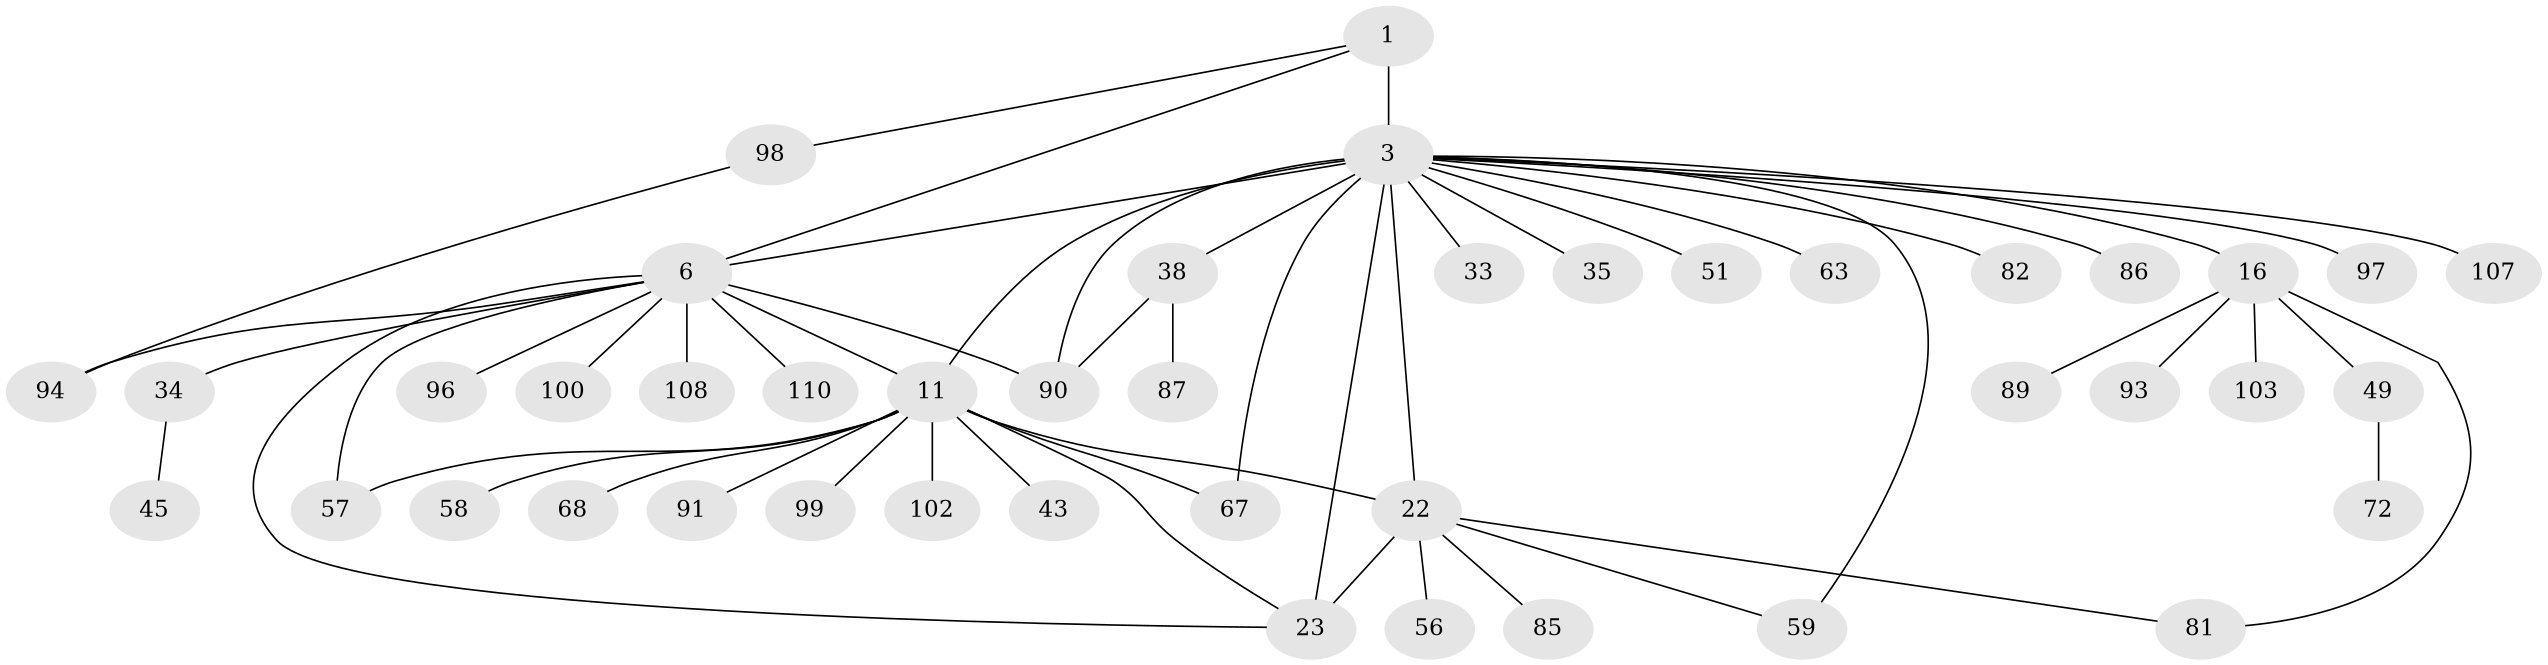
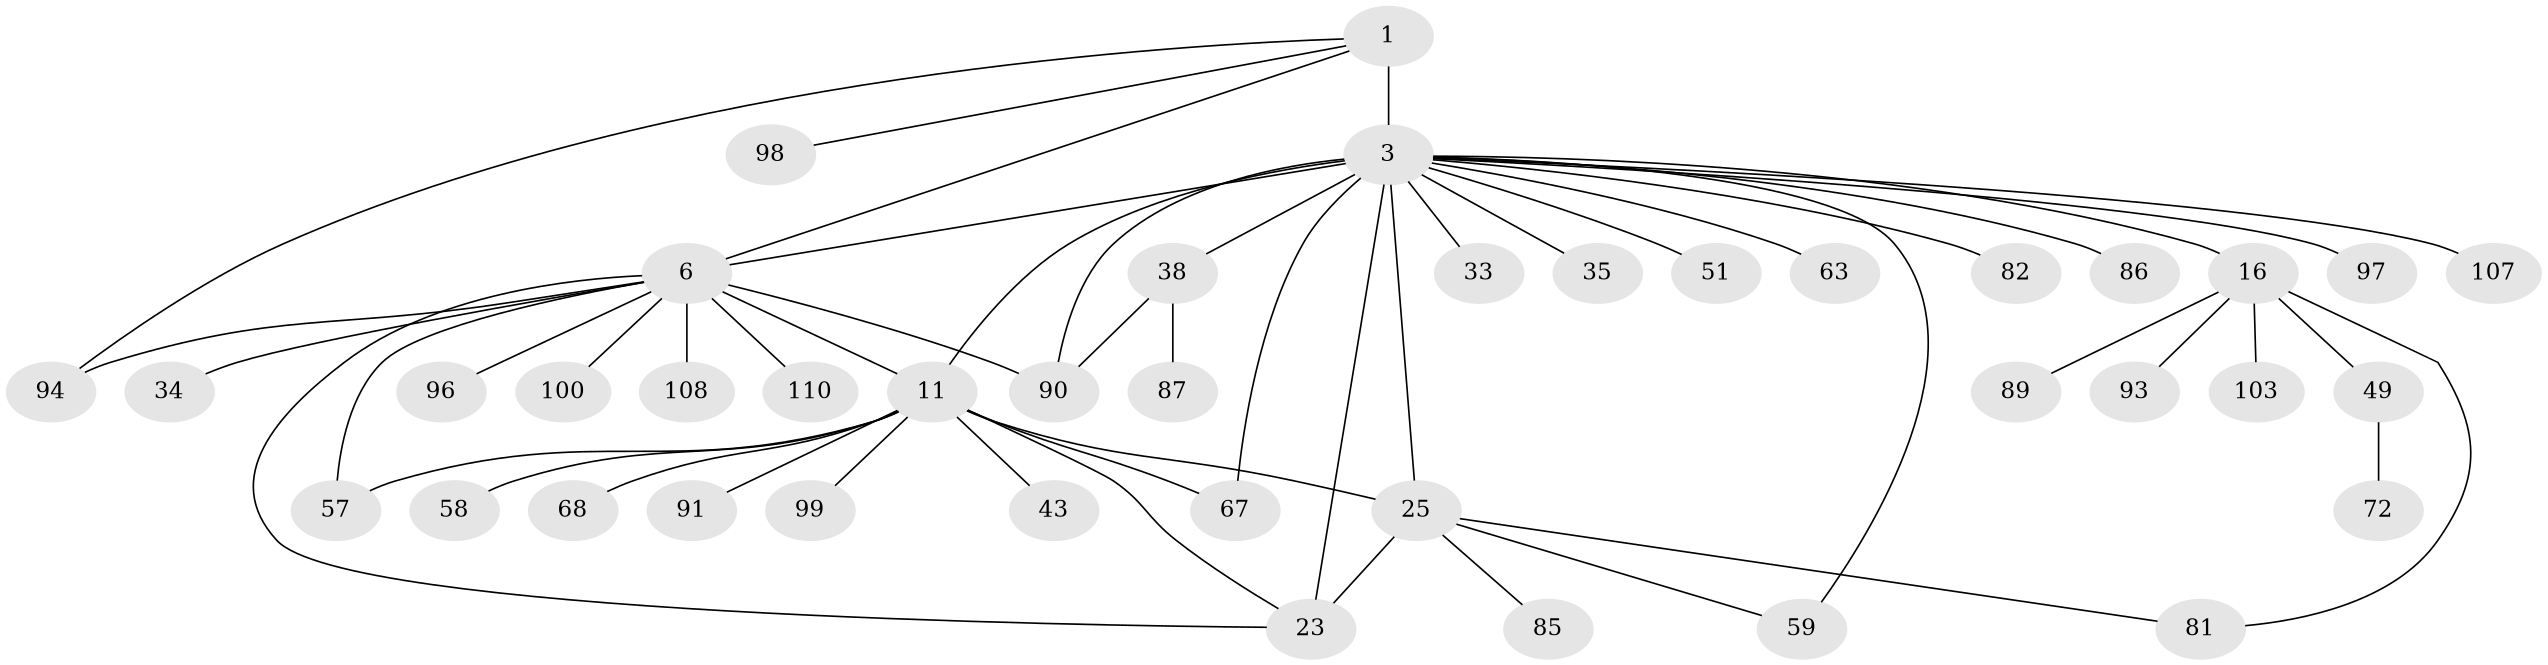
edge "98" -- "94": now "1" -- "94"
node "45": removed
node "102": removed
node "22": label "22" -> "25"
node "56": removed
